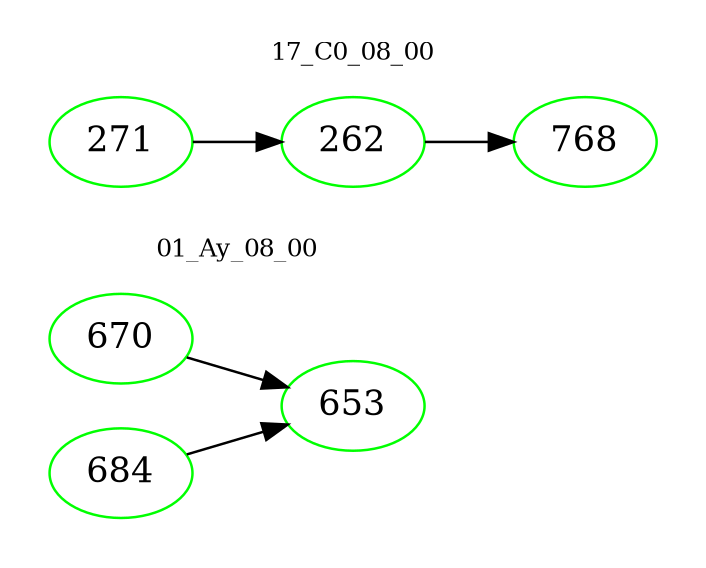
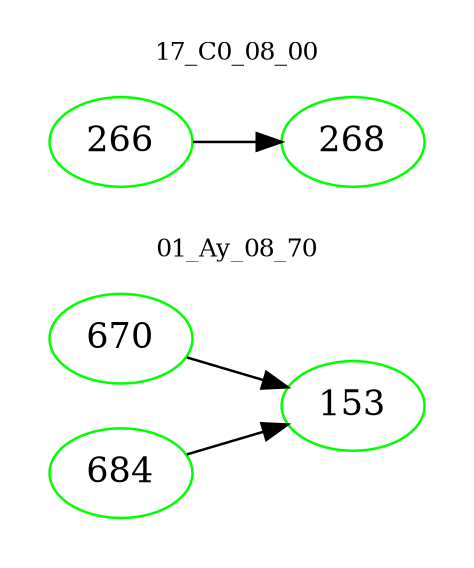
node "271": removed
node "262": label "262" -> "266"
node "768": label "768" -> "268"
cluster "01_Ay_08_00": label "01_Ay_08_00" -> "01_Ay_08_70"
node "653": label "653" -> "153"
